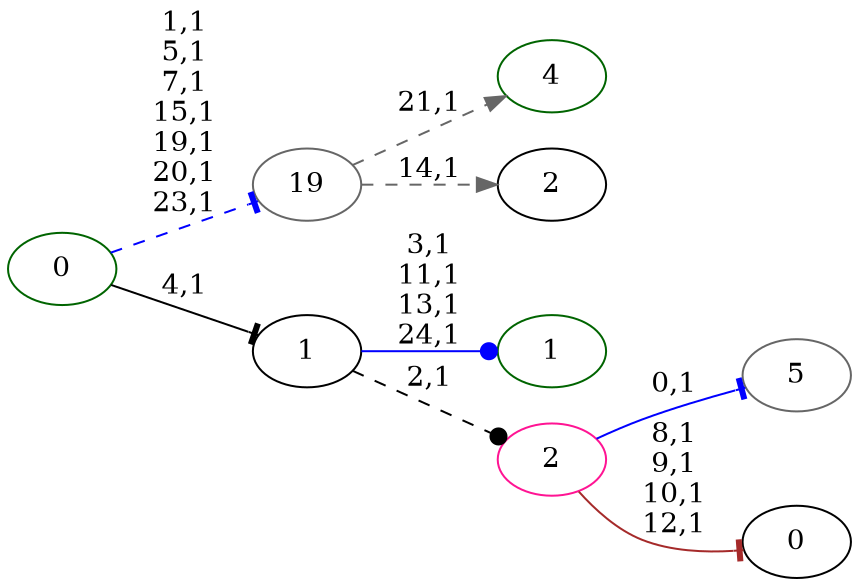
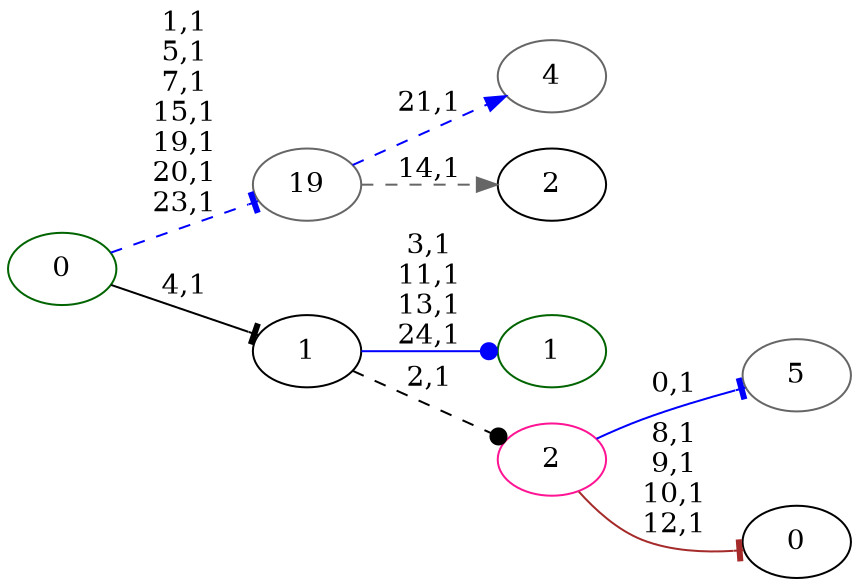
node "4": color darkgreen -> gray40
edge "19" -> "4": color gray40 -> blue
